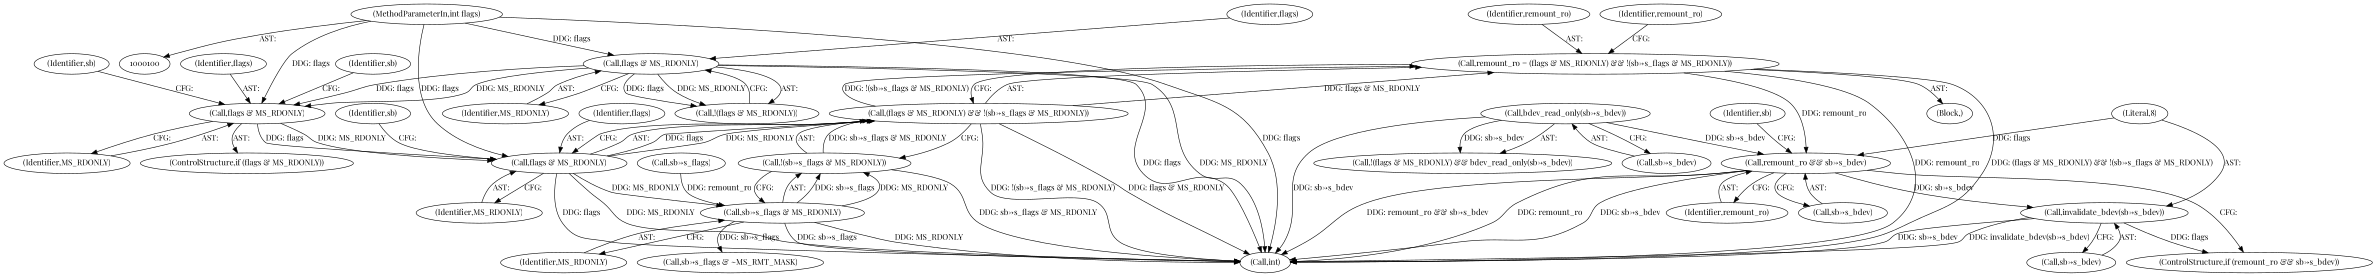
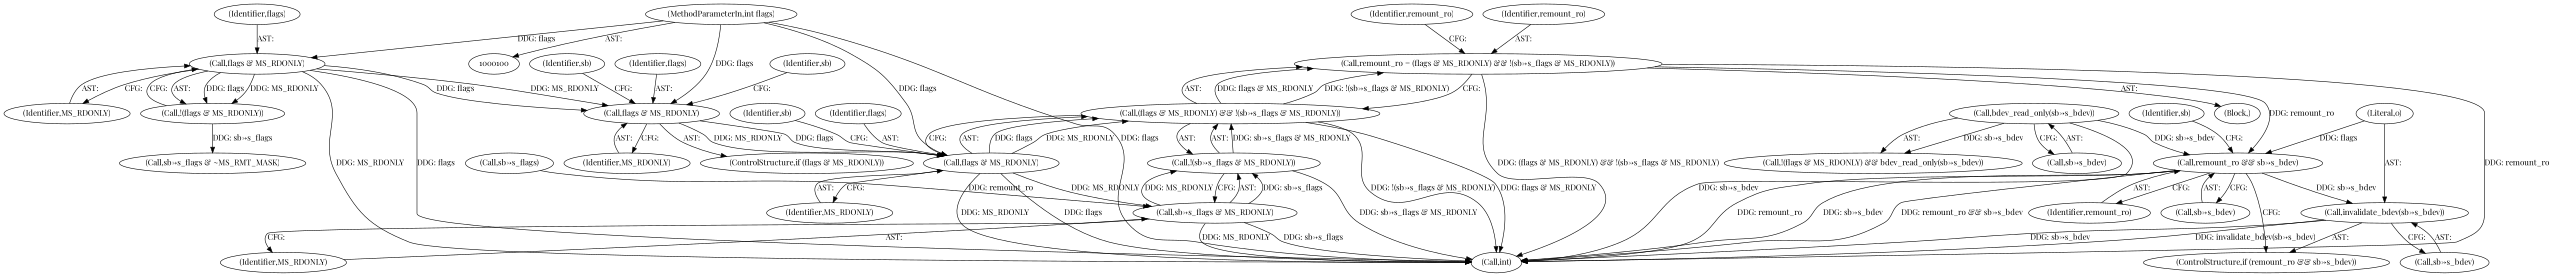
node "(Literal,8)": label "(Literal,8)" -> "(Literal,0)"
edge "(Call,(flags & MS_RDONLY) && !(sb->s_flags & MS_RDONLY))" -> "(Call,!(sb->s_flags & MS_RDONLY))": label "CFG: " -> "AST: "
edge "(Call,sb->s_flags & MS_RDONLY)" -> "(Call,sb->s_flags & ~MS_RMT_MASK)": now "(Call,!(flags & MS_RDONLY))" -> "(Call,sb->s_flags & ~MS_RMT_MASK)"
edge "(Call,invalidate_bdev(sb->s_bdev))" -> "(ControlStructure,if (remount_ro && sb->s_bdev))": label "DDG: flags" -> "AST: "
